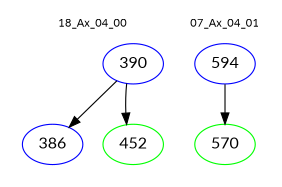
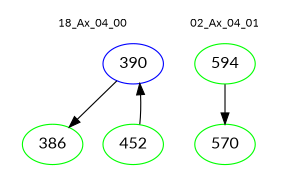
cluster "07_Ax_04_01": label "07_Ax_04_01" -> "02_Ax_04_01"
node "594": color blue -> green
edge "390" -> "452": reversed
node "386": color blue -> green
